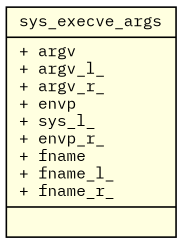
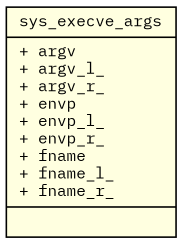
node "sys_execve_args": text "+ sys_l_" -> "+ envp_l_"
